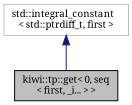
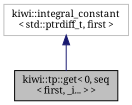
node "std::integral_constant < std::ptrdiff_t, first >": label "std::integral_constant < std::ptrdiff_t, first >" -> "kiwi::integral_constant < std::ptrdiff_t, first >"
